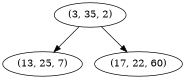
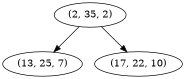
node "(3, 35, 2)": label "(3, 35, 2)" -> "(2, 35, 2)"
node "(17, 22, 60)": label "(17, 22, 60)" -> "(17, 22, 10)"
